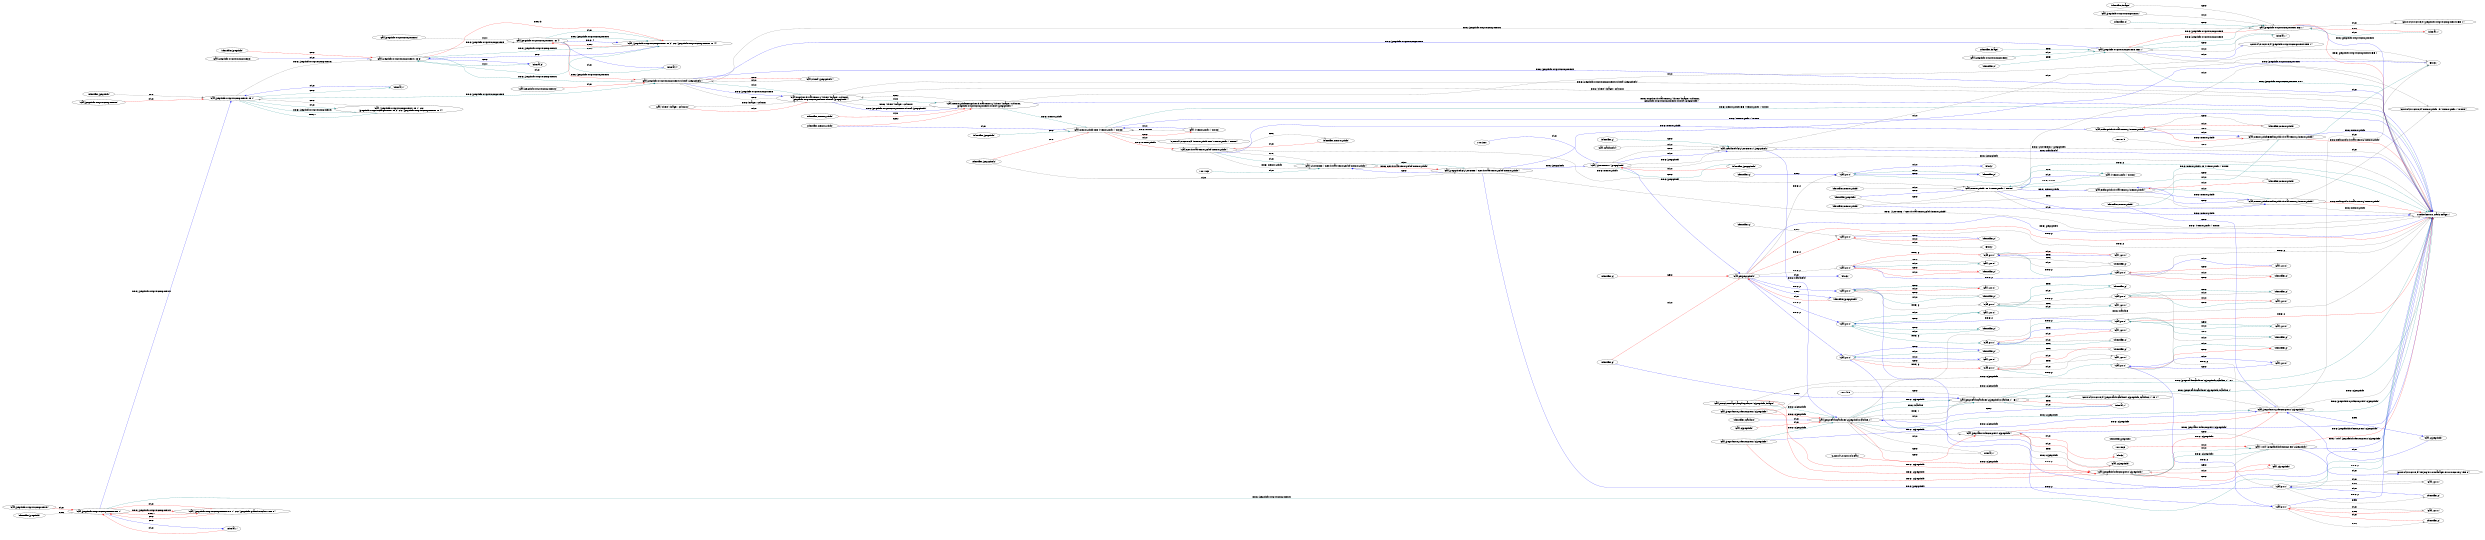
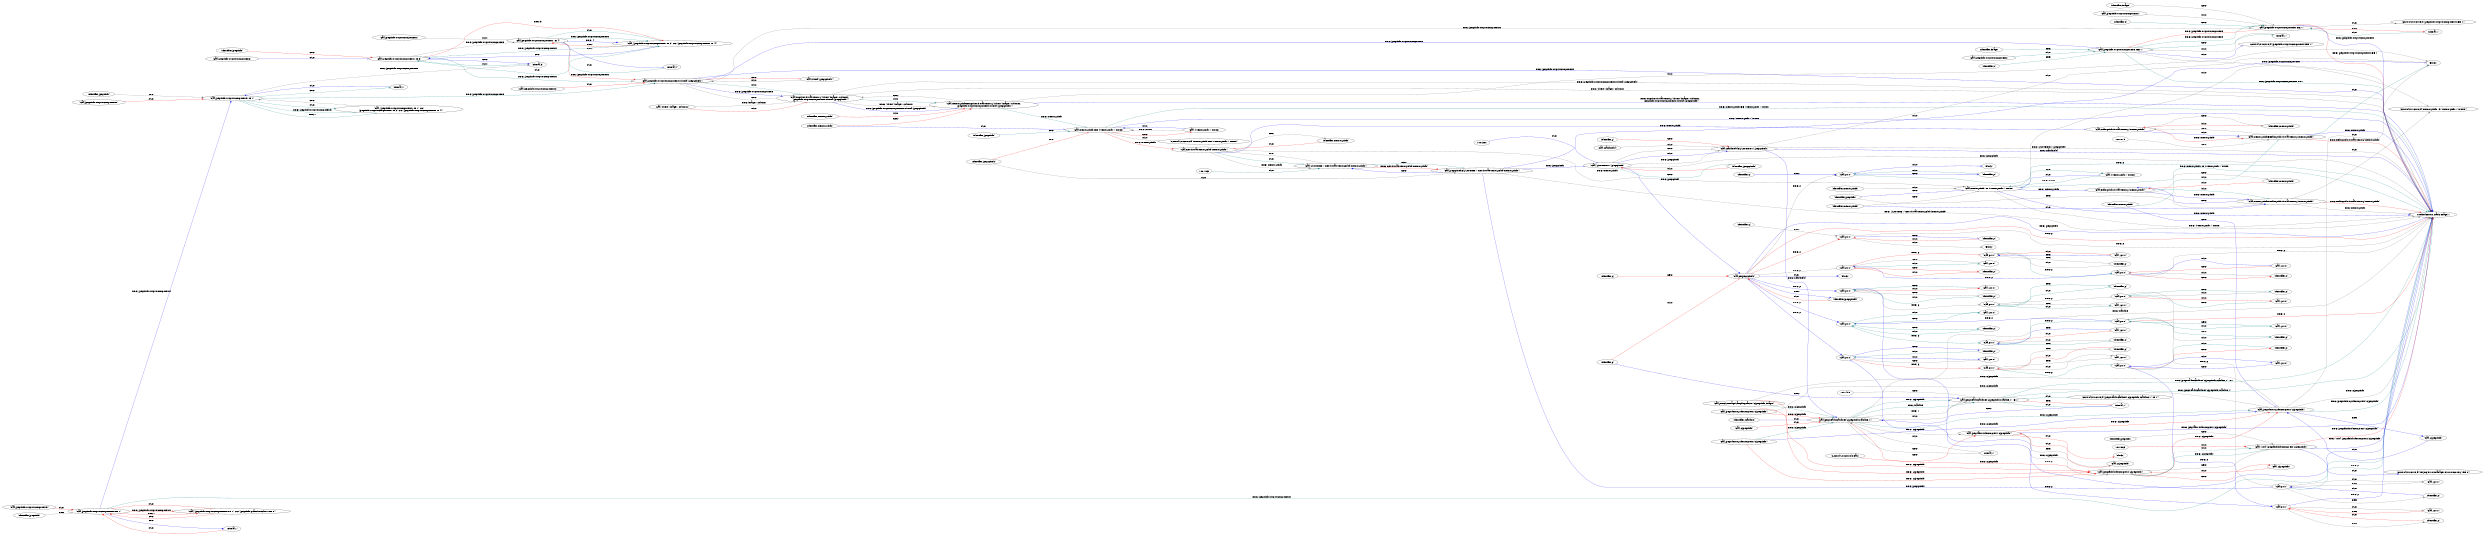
edge "(Call,jpeg_info.output_components != 1)" -> "(Call,jpeg_info.output_components != 3)": now "(Call,jpeg_info.output_components != 1)" -> "(Literal,3)"
edge "(Identifier,y)" -> "(Call,scanline[0]=(JSAMPROW) jpeg_pixels)": color teal -> red
